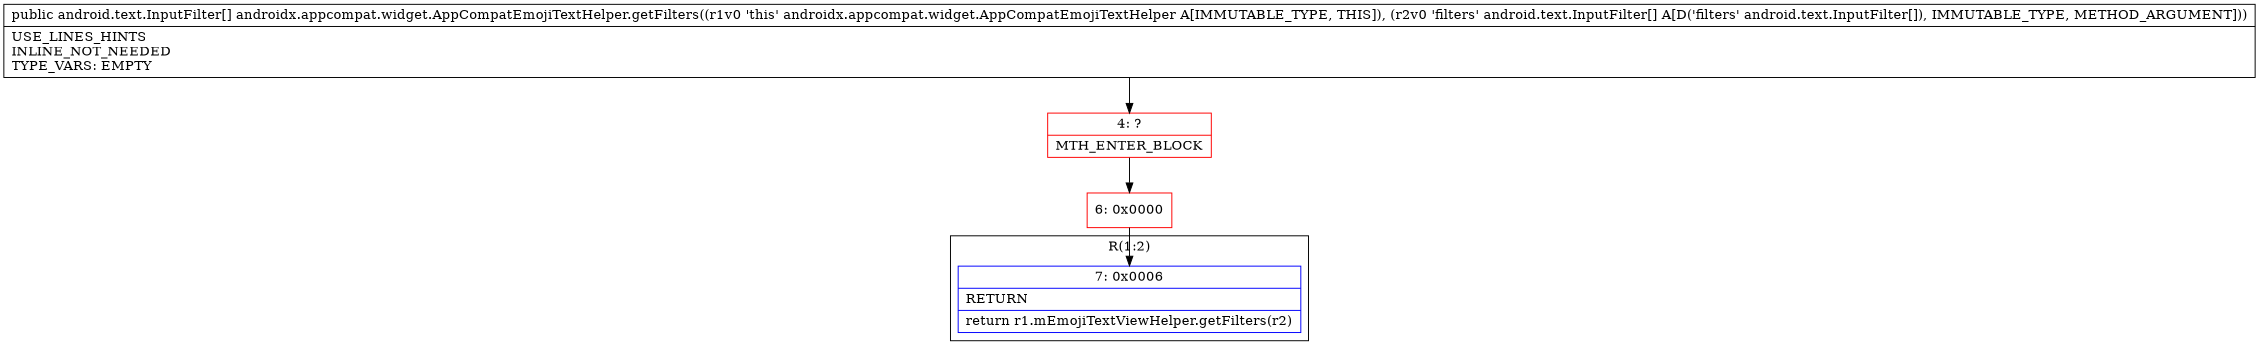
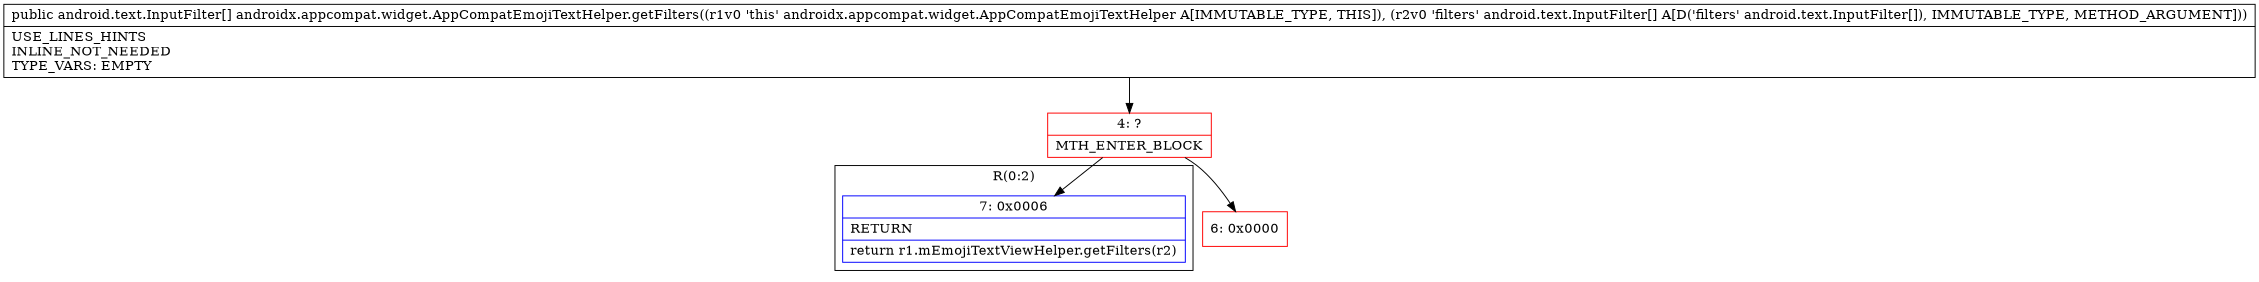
edge "6: 0x0000" -> "7: 0x0006": now "4: ?" -> "7: 0x0006"
cluster "R(1:2)": label "R(1:2)" -> "R(0:2)"
